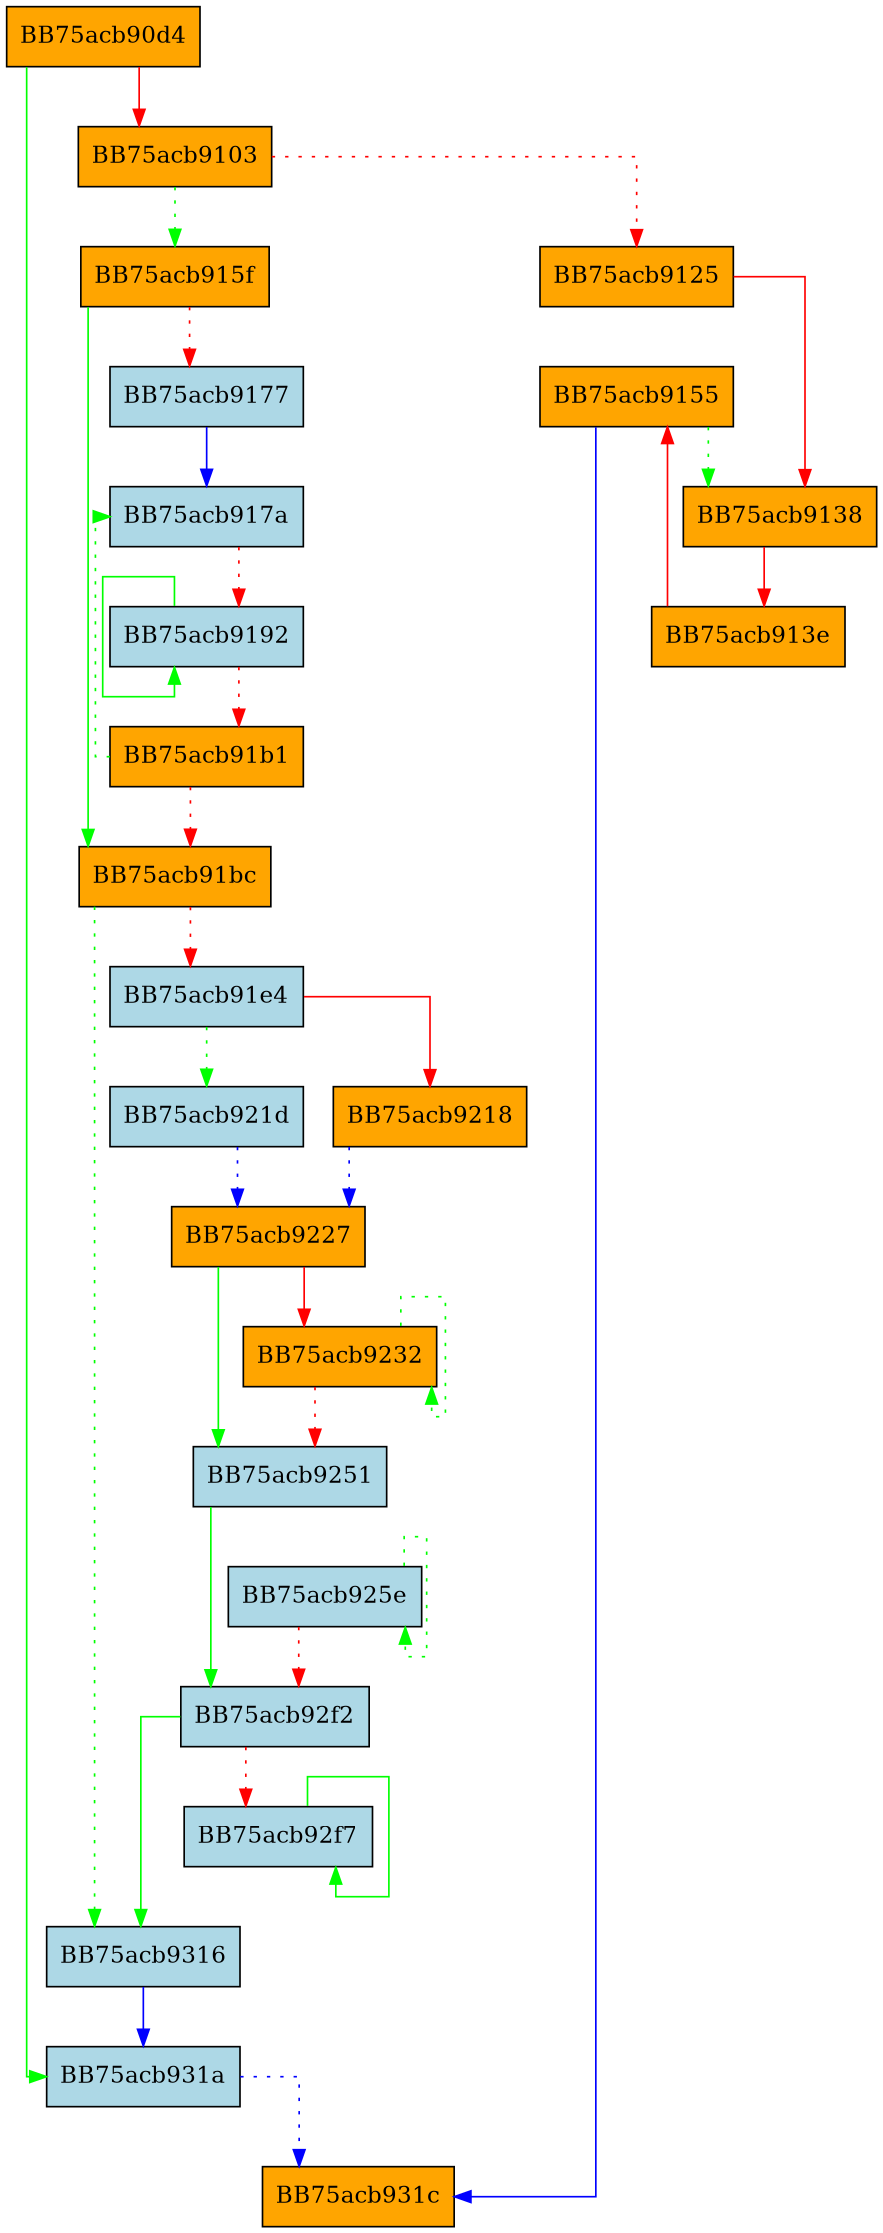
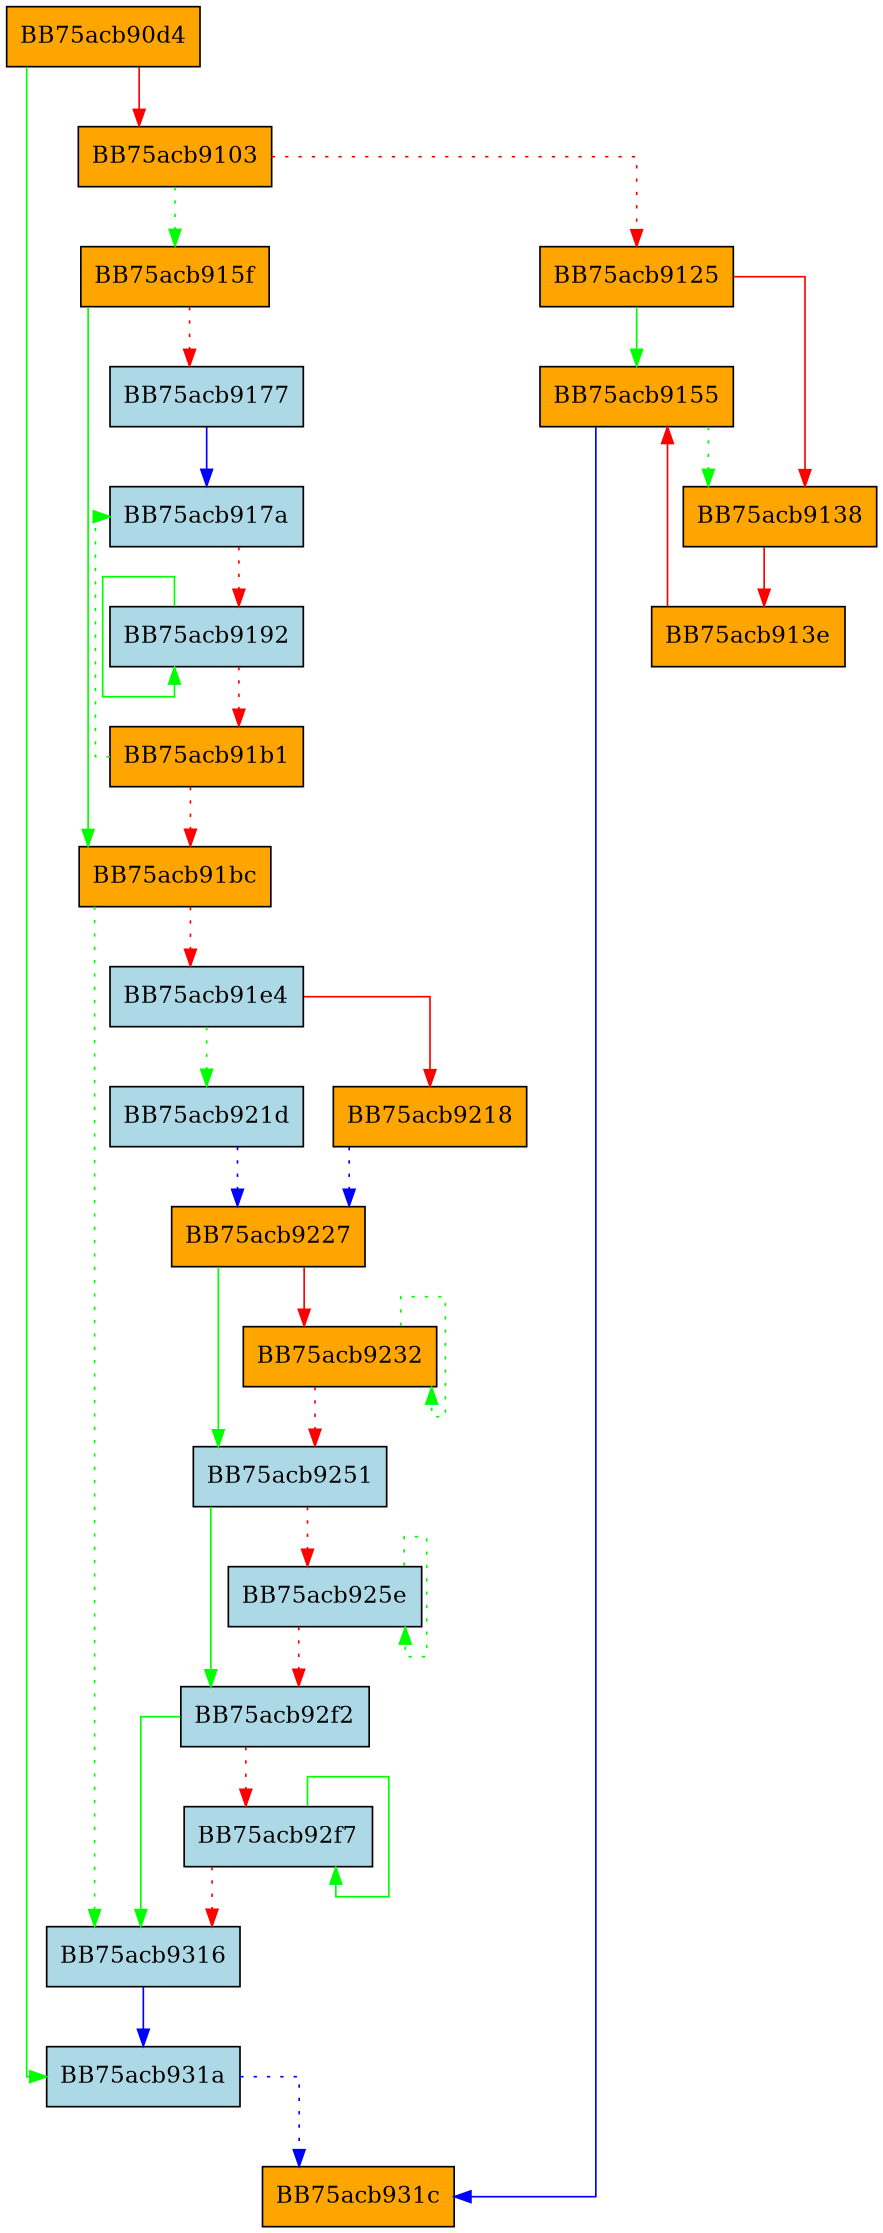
edge "BB75acb9125" -> "BB75acb9155": added
edge "BB75acb9251" -> "BB75acb925e": added
edge "BB75acb92f7" -> "BB75acb9316": added
